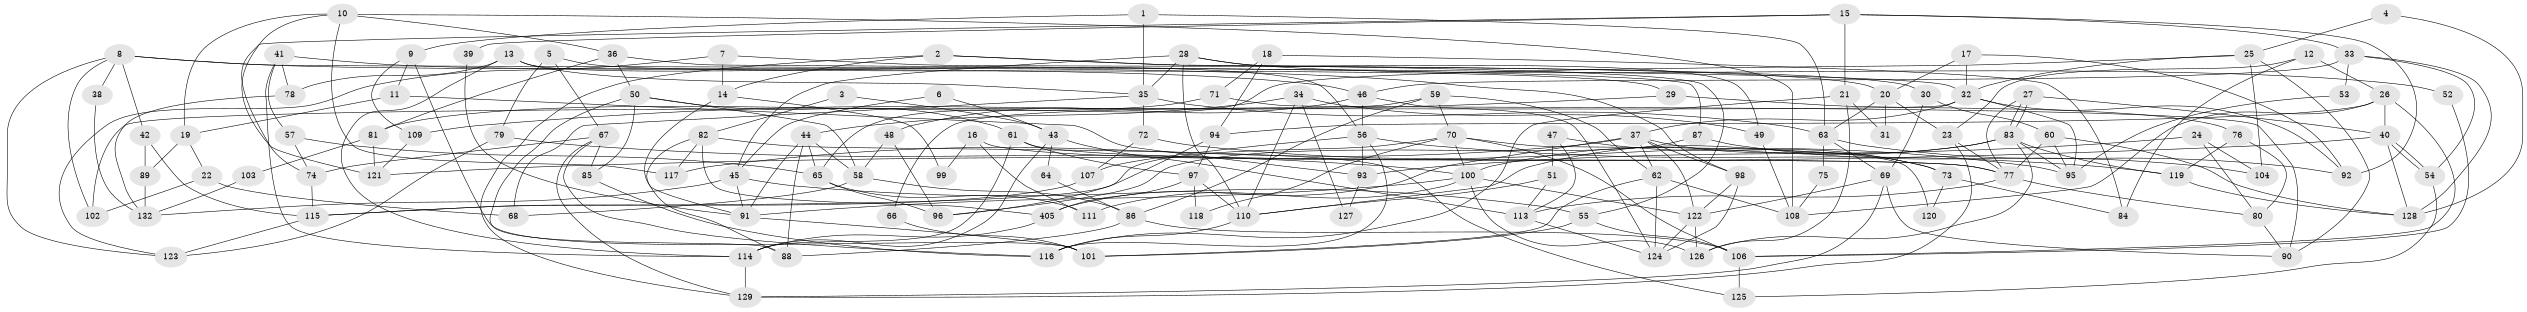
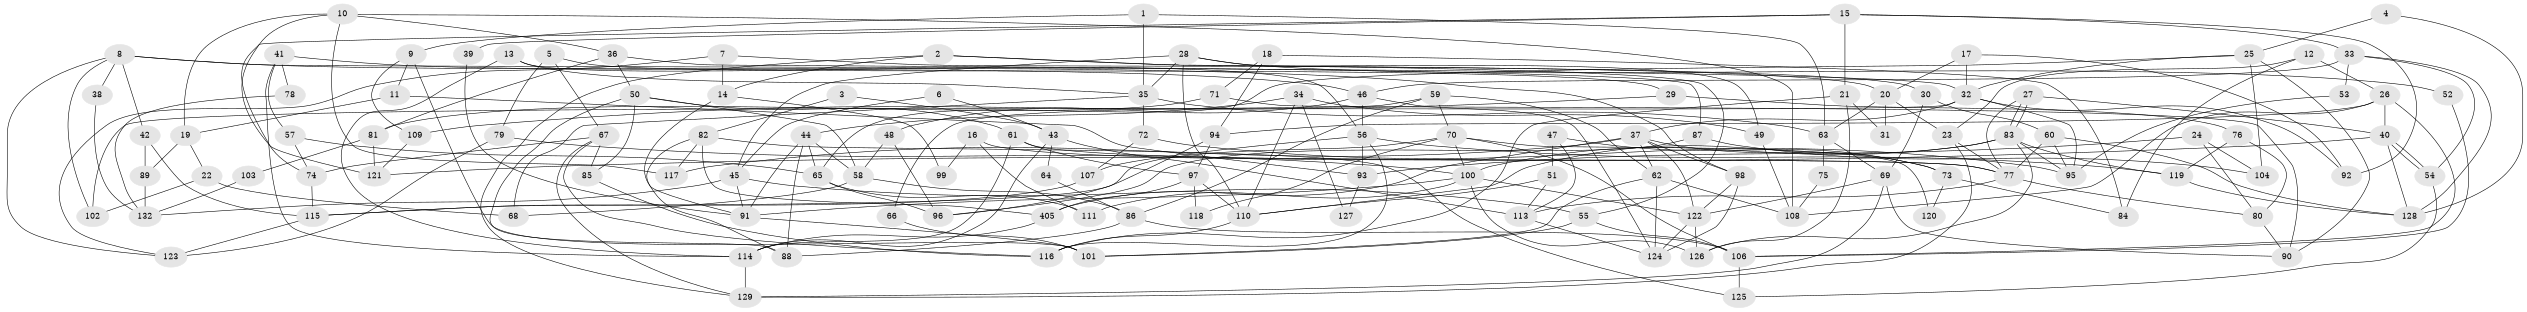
edge "13" -- "78": removed
edge "63" -- "92": removed
